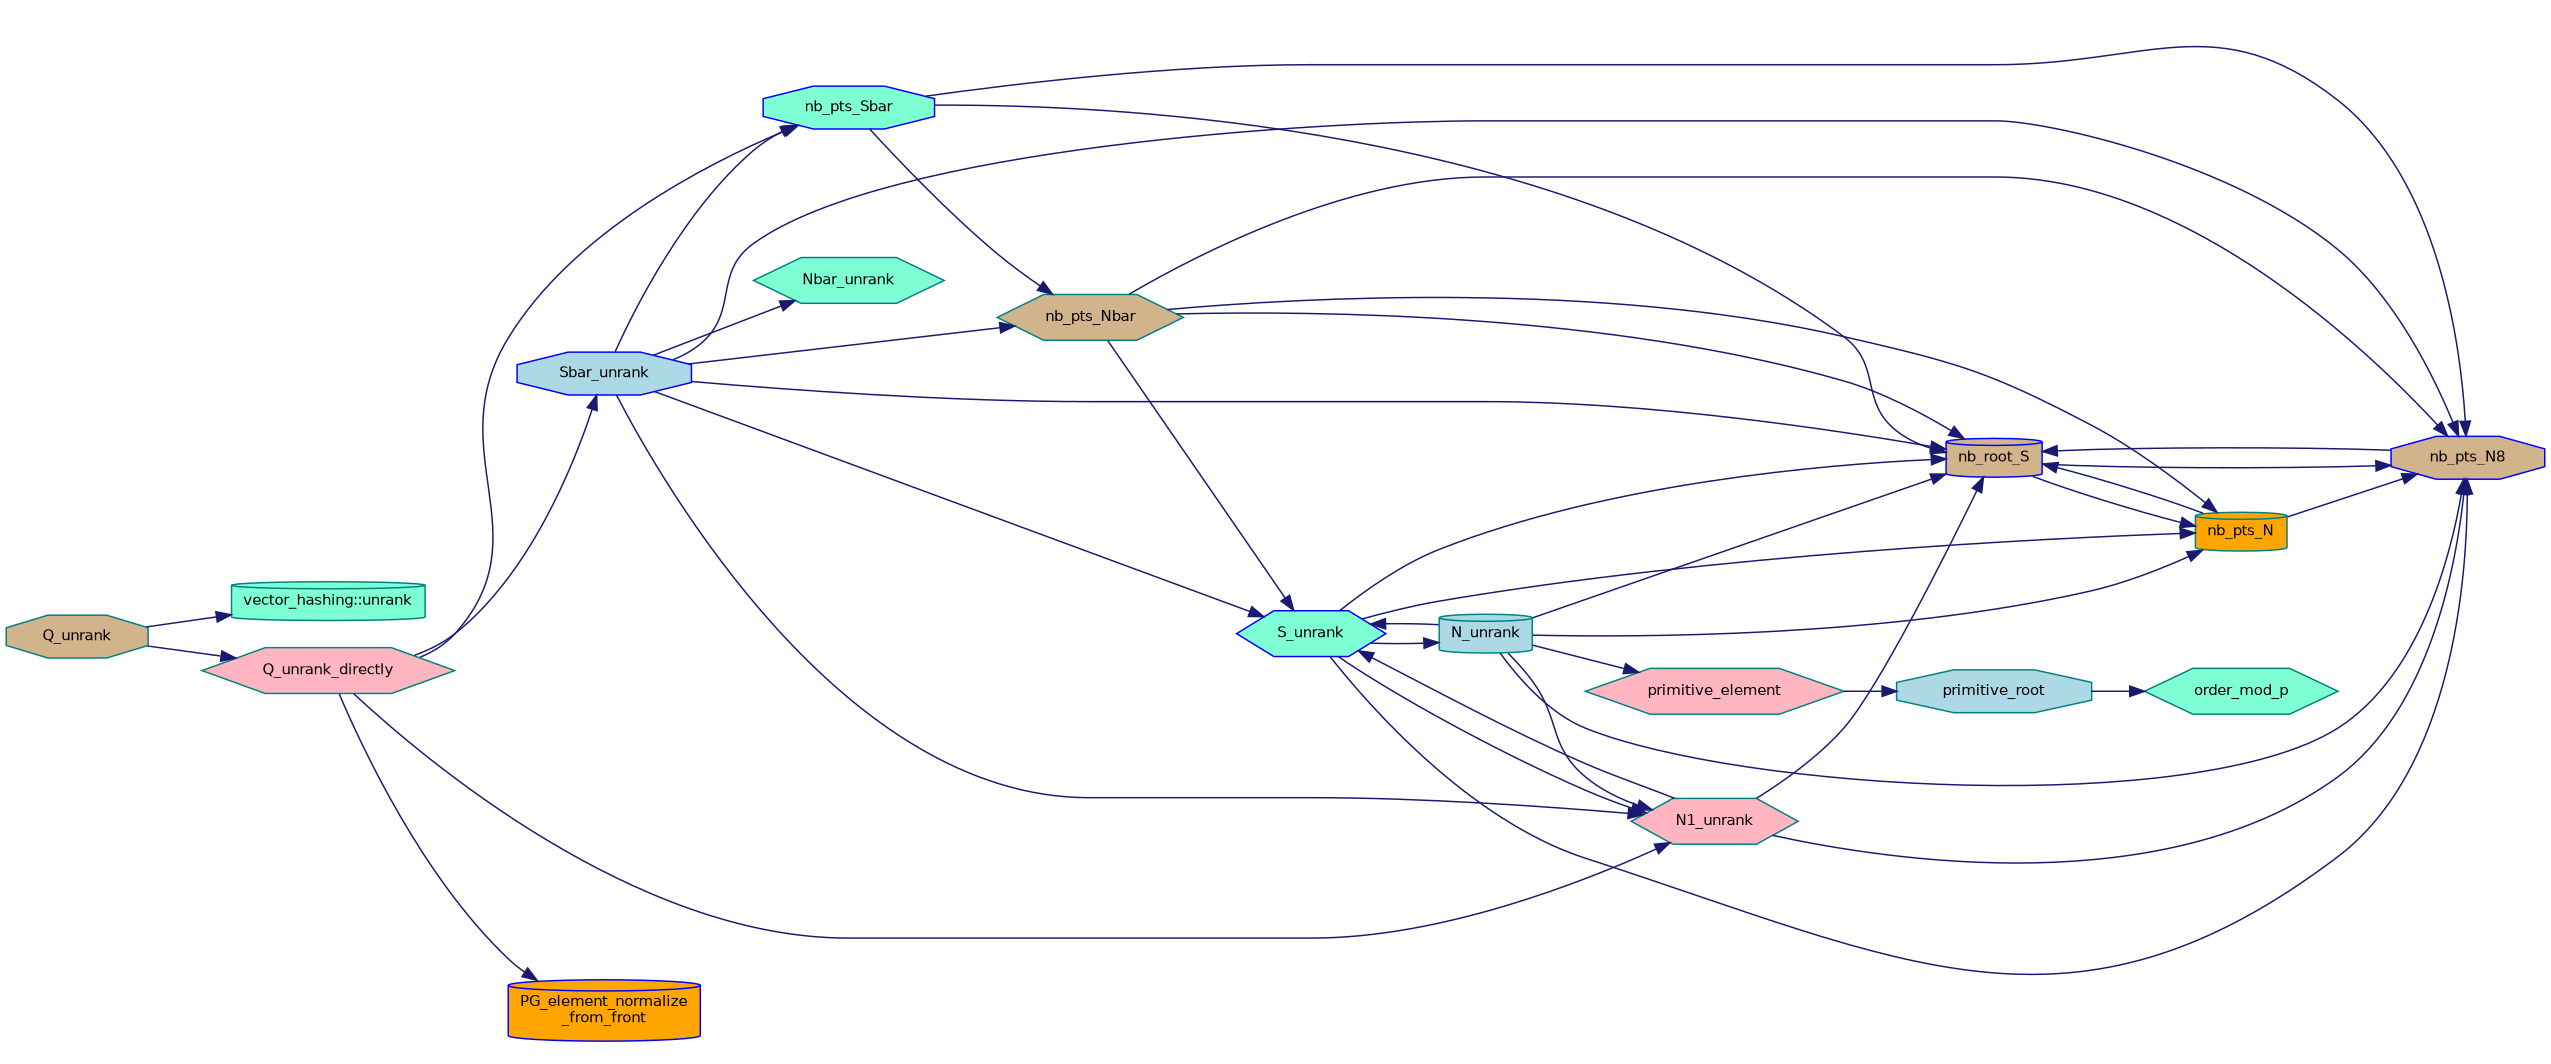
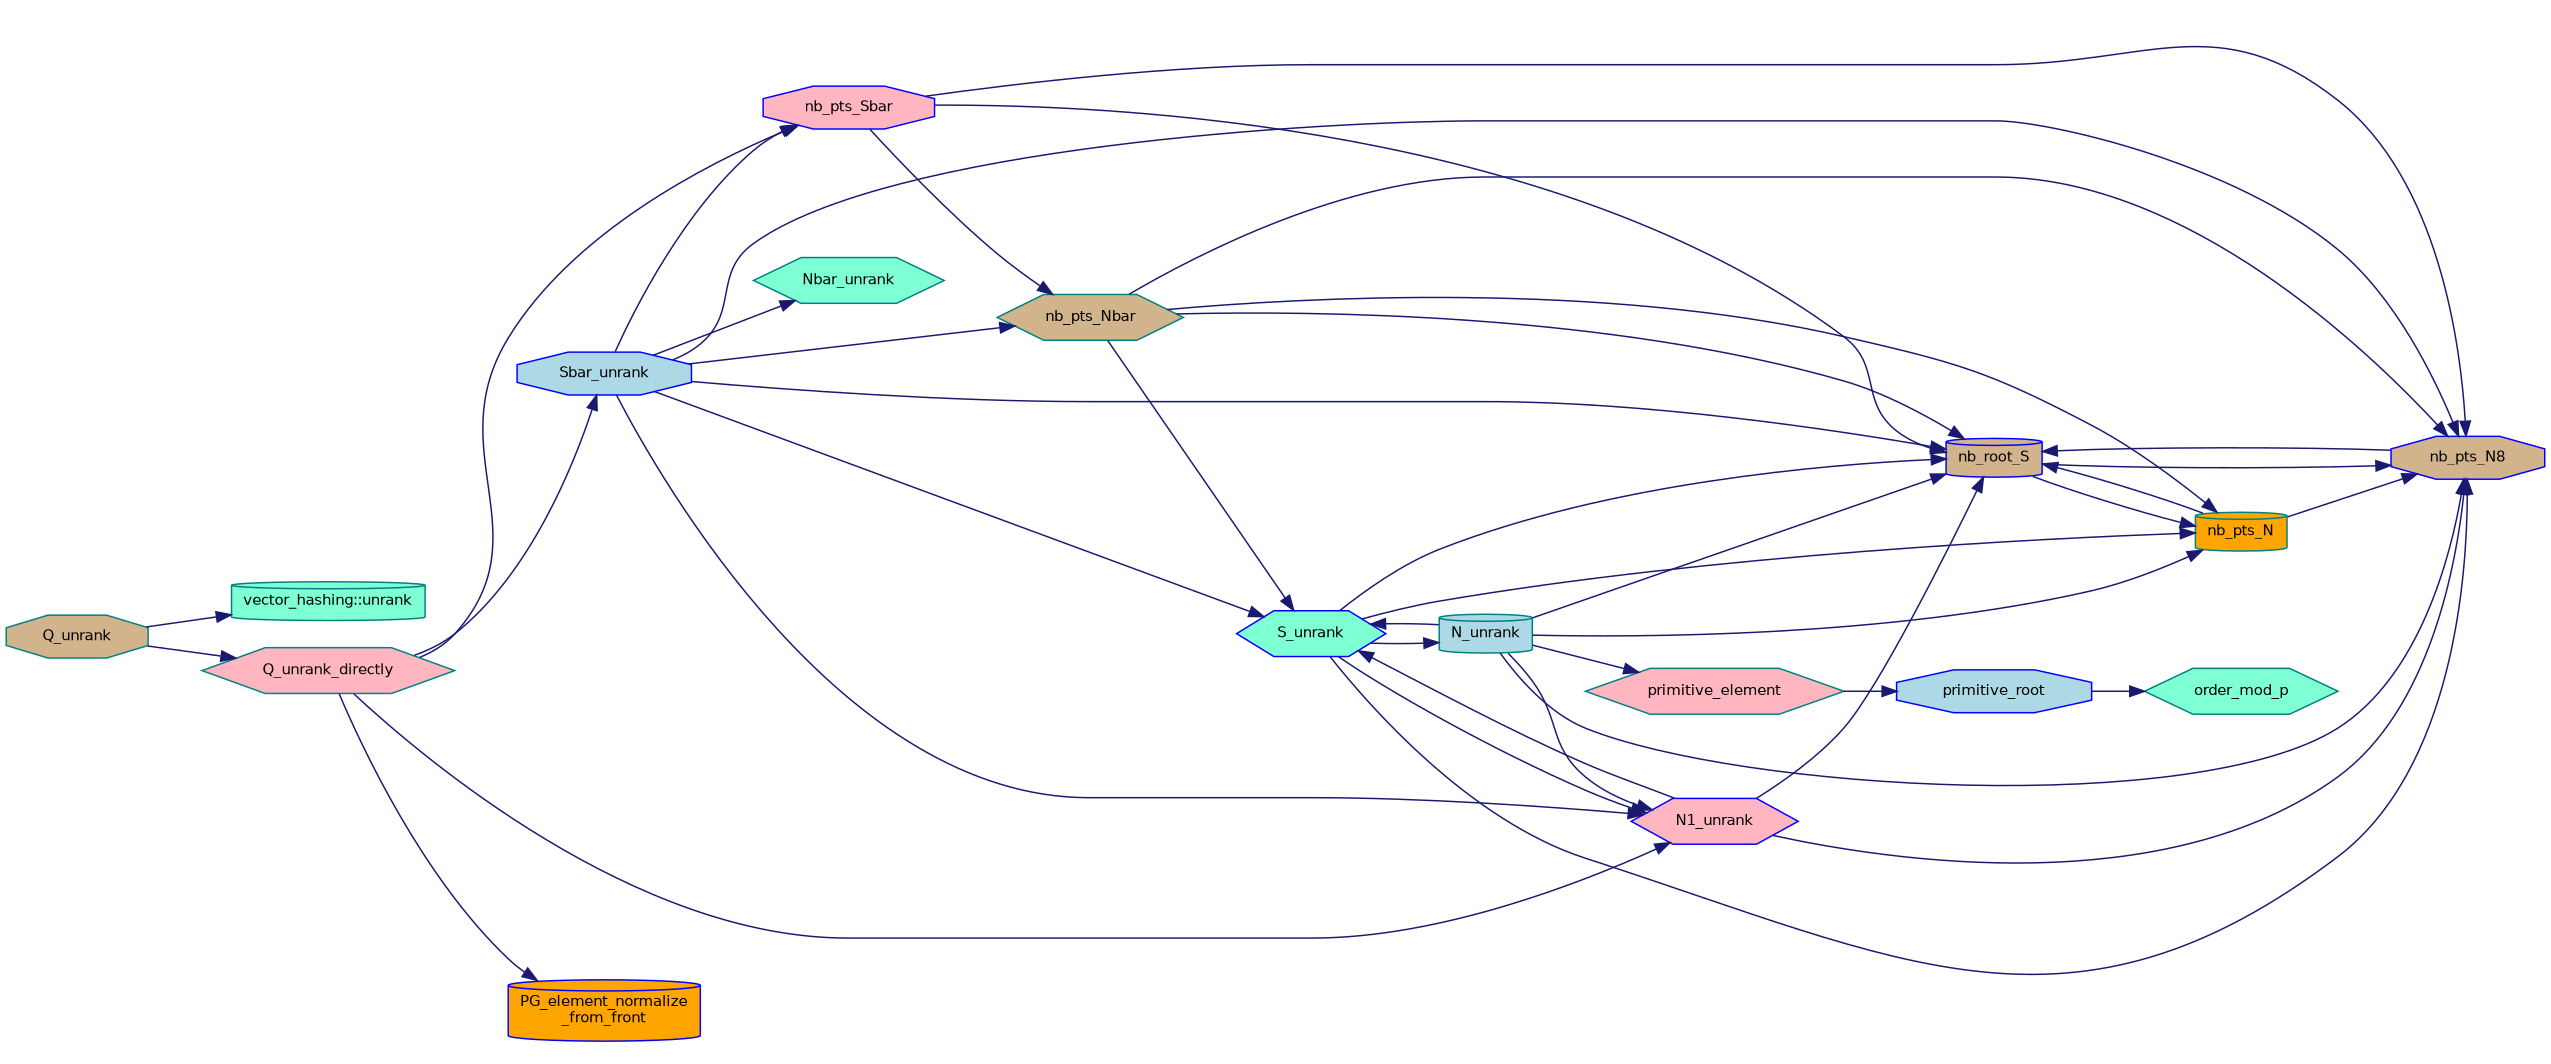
node "nb_pts_Sbar": fillcolor aquamarine -> lightpink
node "primitive_root": color teal -> blue
node "N1_unrank": color teal -> blue
